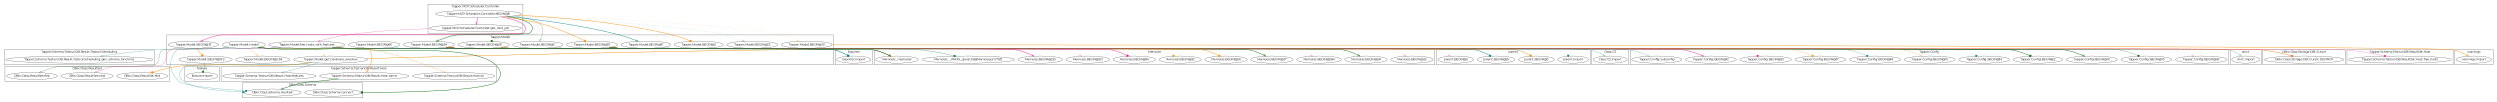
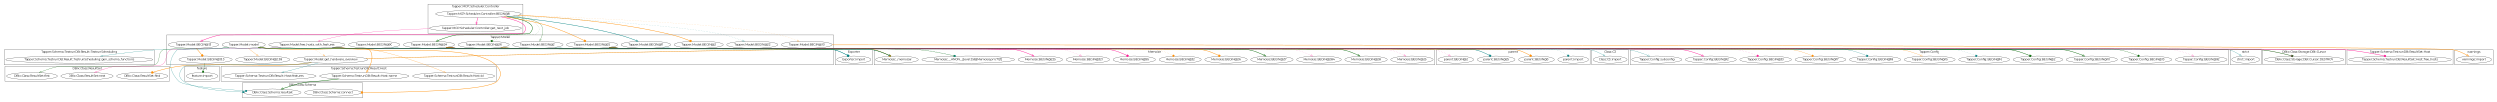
edge "Tapper::Model::model" -> "DBIx::Class::Storage::DBI::Cursor::DESTROY": color darkorange -> darkgreen
edge "Tapper::Model::free_hosts_with_features" -> "Tapper::Schema::TestrunDB::ResultSet::Host::free_hosts": style solid -> bold
edge "Tapper::Model::model" -> "DBIx::Class::Schema::connect": color darkgreen -> darkorange
